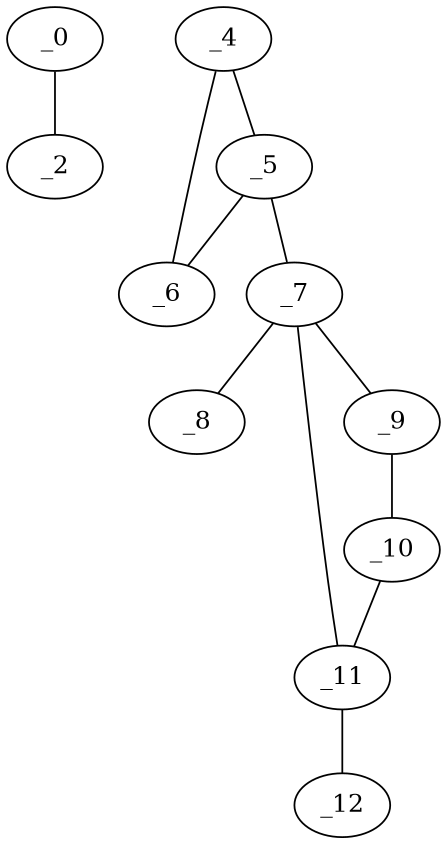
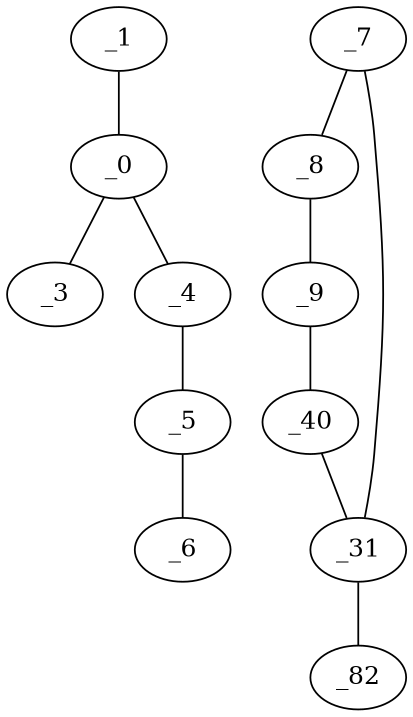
node "_1": added
node "_2": label "_2" -> "_3"
edge "_4" -- "_6": now "_4" -- "_0"
edge "_5" -- "_7": removed
edge "_7" -- "_9": now "_8" -- "_9"
node "_10": label "_10" -> "_40"
node "_11": label "_11" -> "_31"
node "_12": label "_12" -> "_82"
